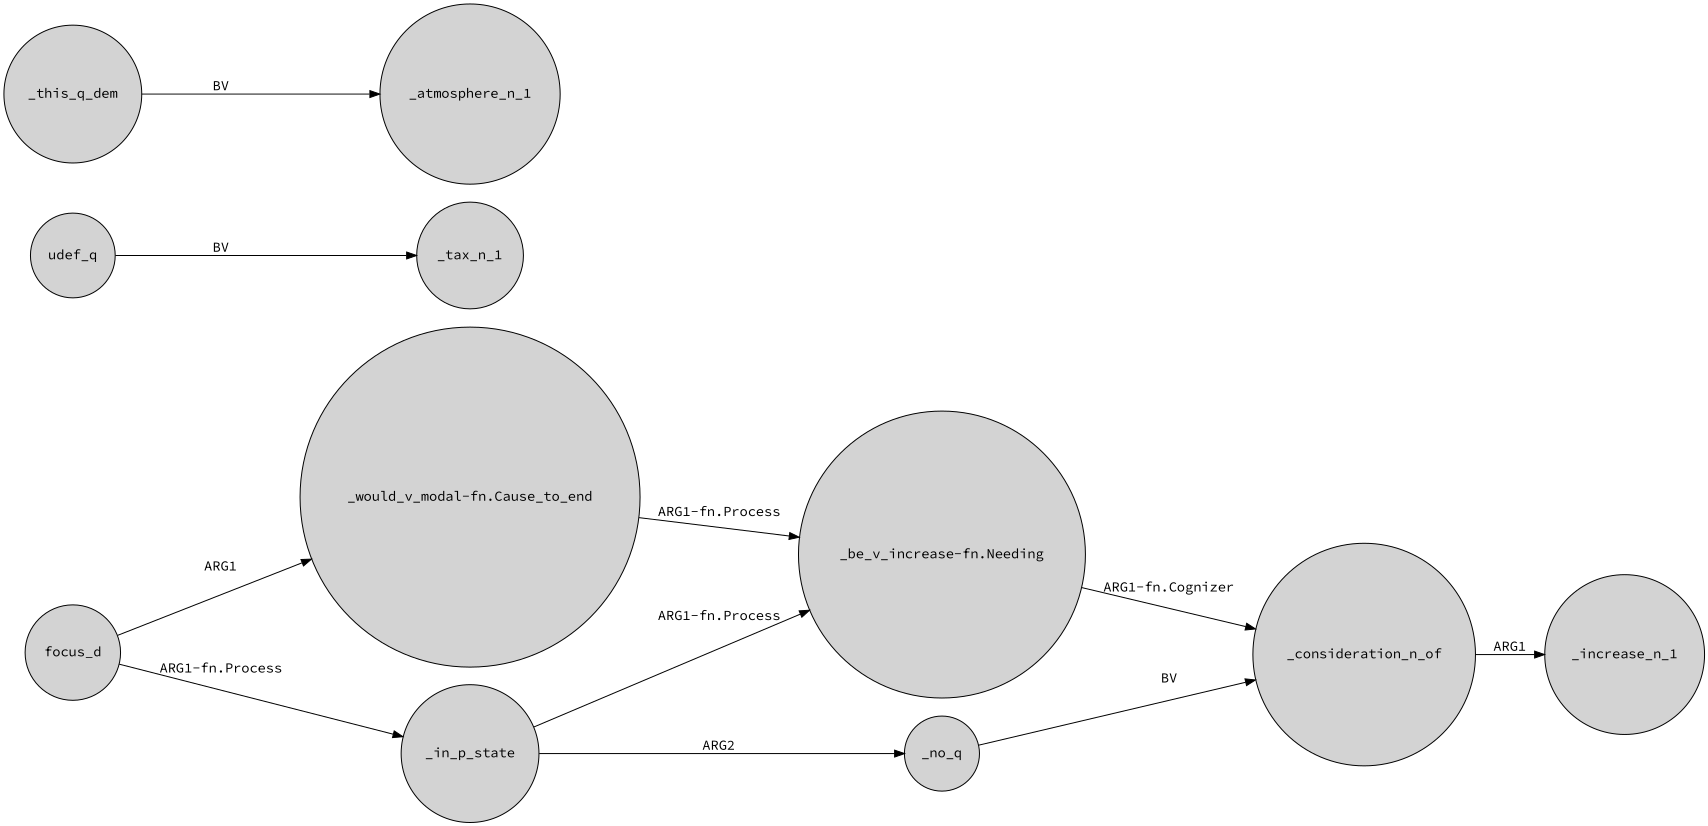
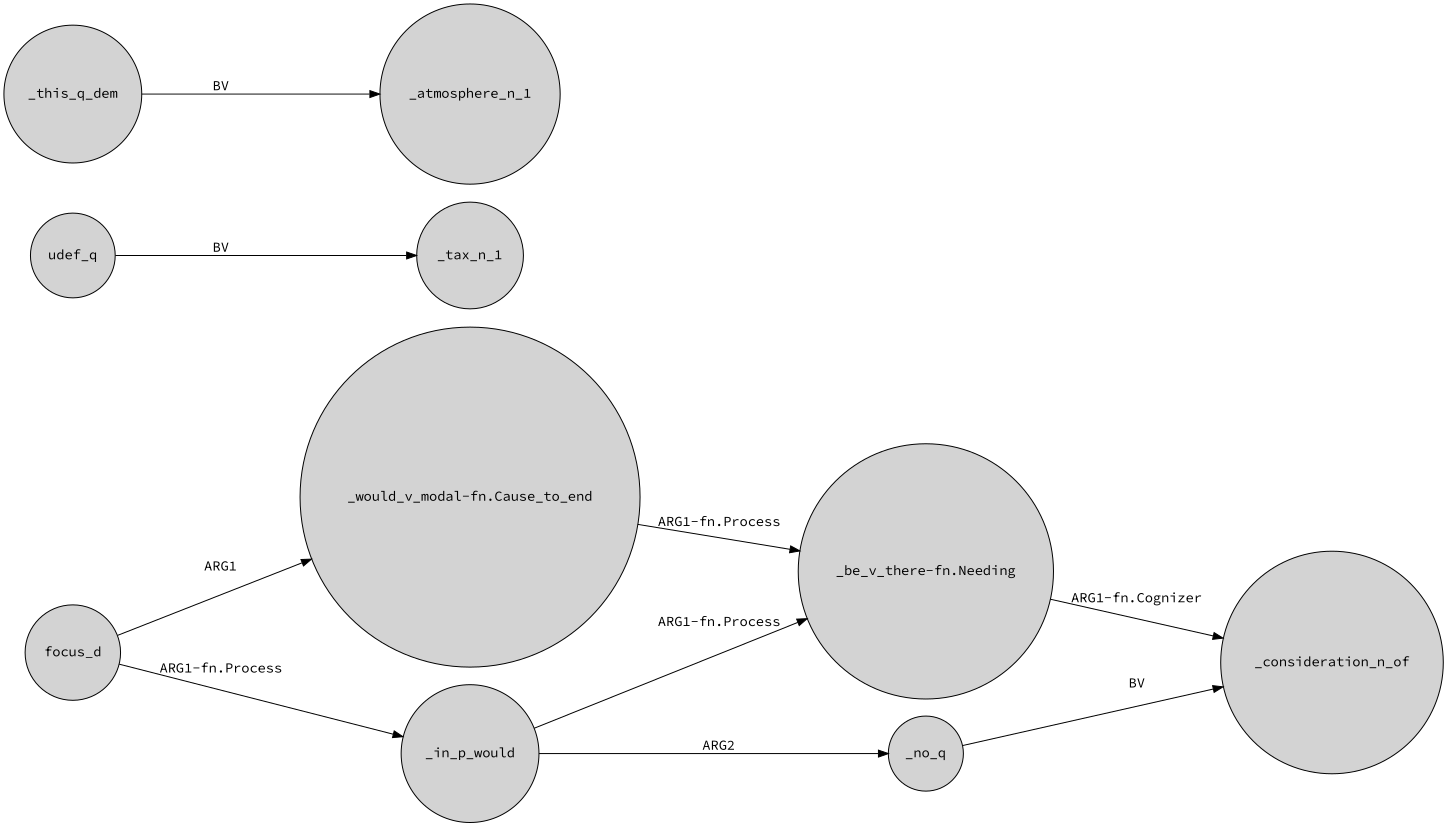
node "_be_v_increase-fn.Needing": label "_be_v_increase-fn.Needing" -> "_be_v_there-fn.Needing"
node "_increase_n_1": removed
node "_in_p_state": label "_in_p_state" -> "_in_p_would"
